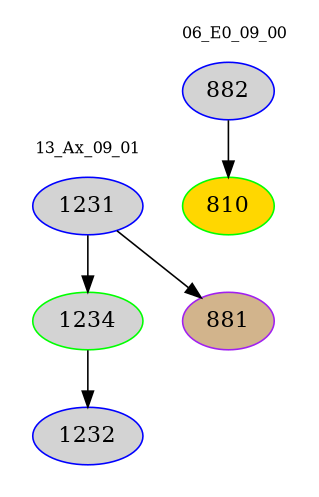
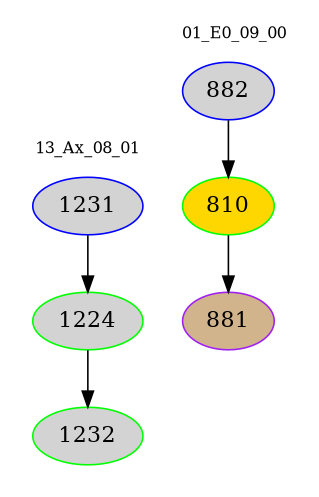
cluster "06_E0_09_00": label "06_E0_09_00" -> "01_E0_09_00"
cluster "13_Ax_09_01": label "13_Ax_09_01" -> "13_Ax_08_01"
edge "1231" -> "881": now "810" -> "881"
node "1234": label "1234" -> "1224"
node "1232": color blue -> green
